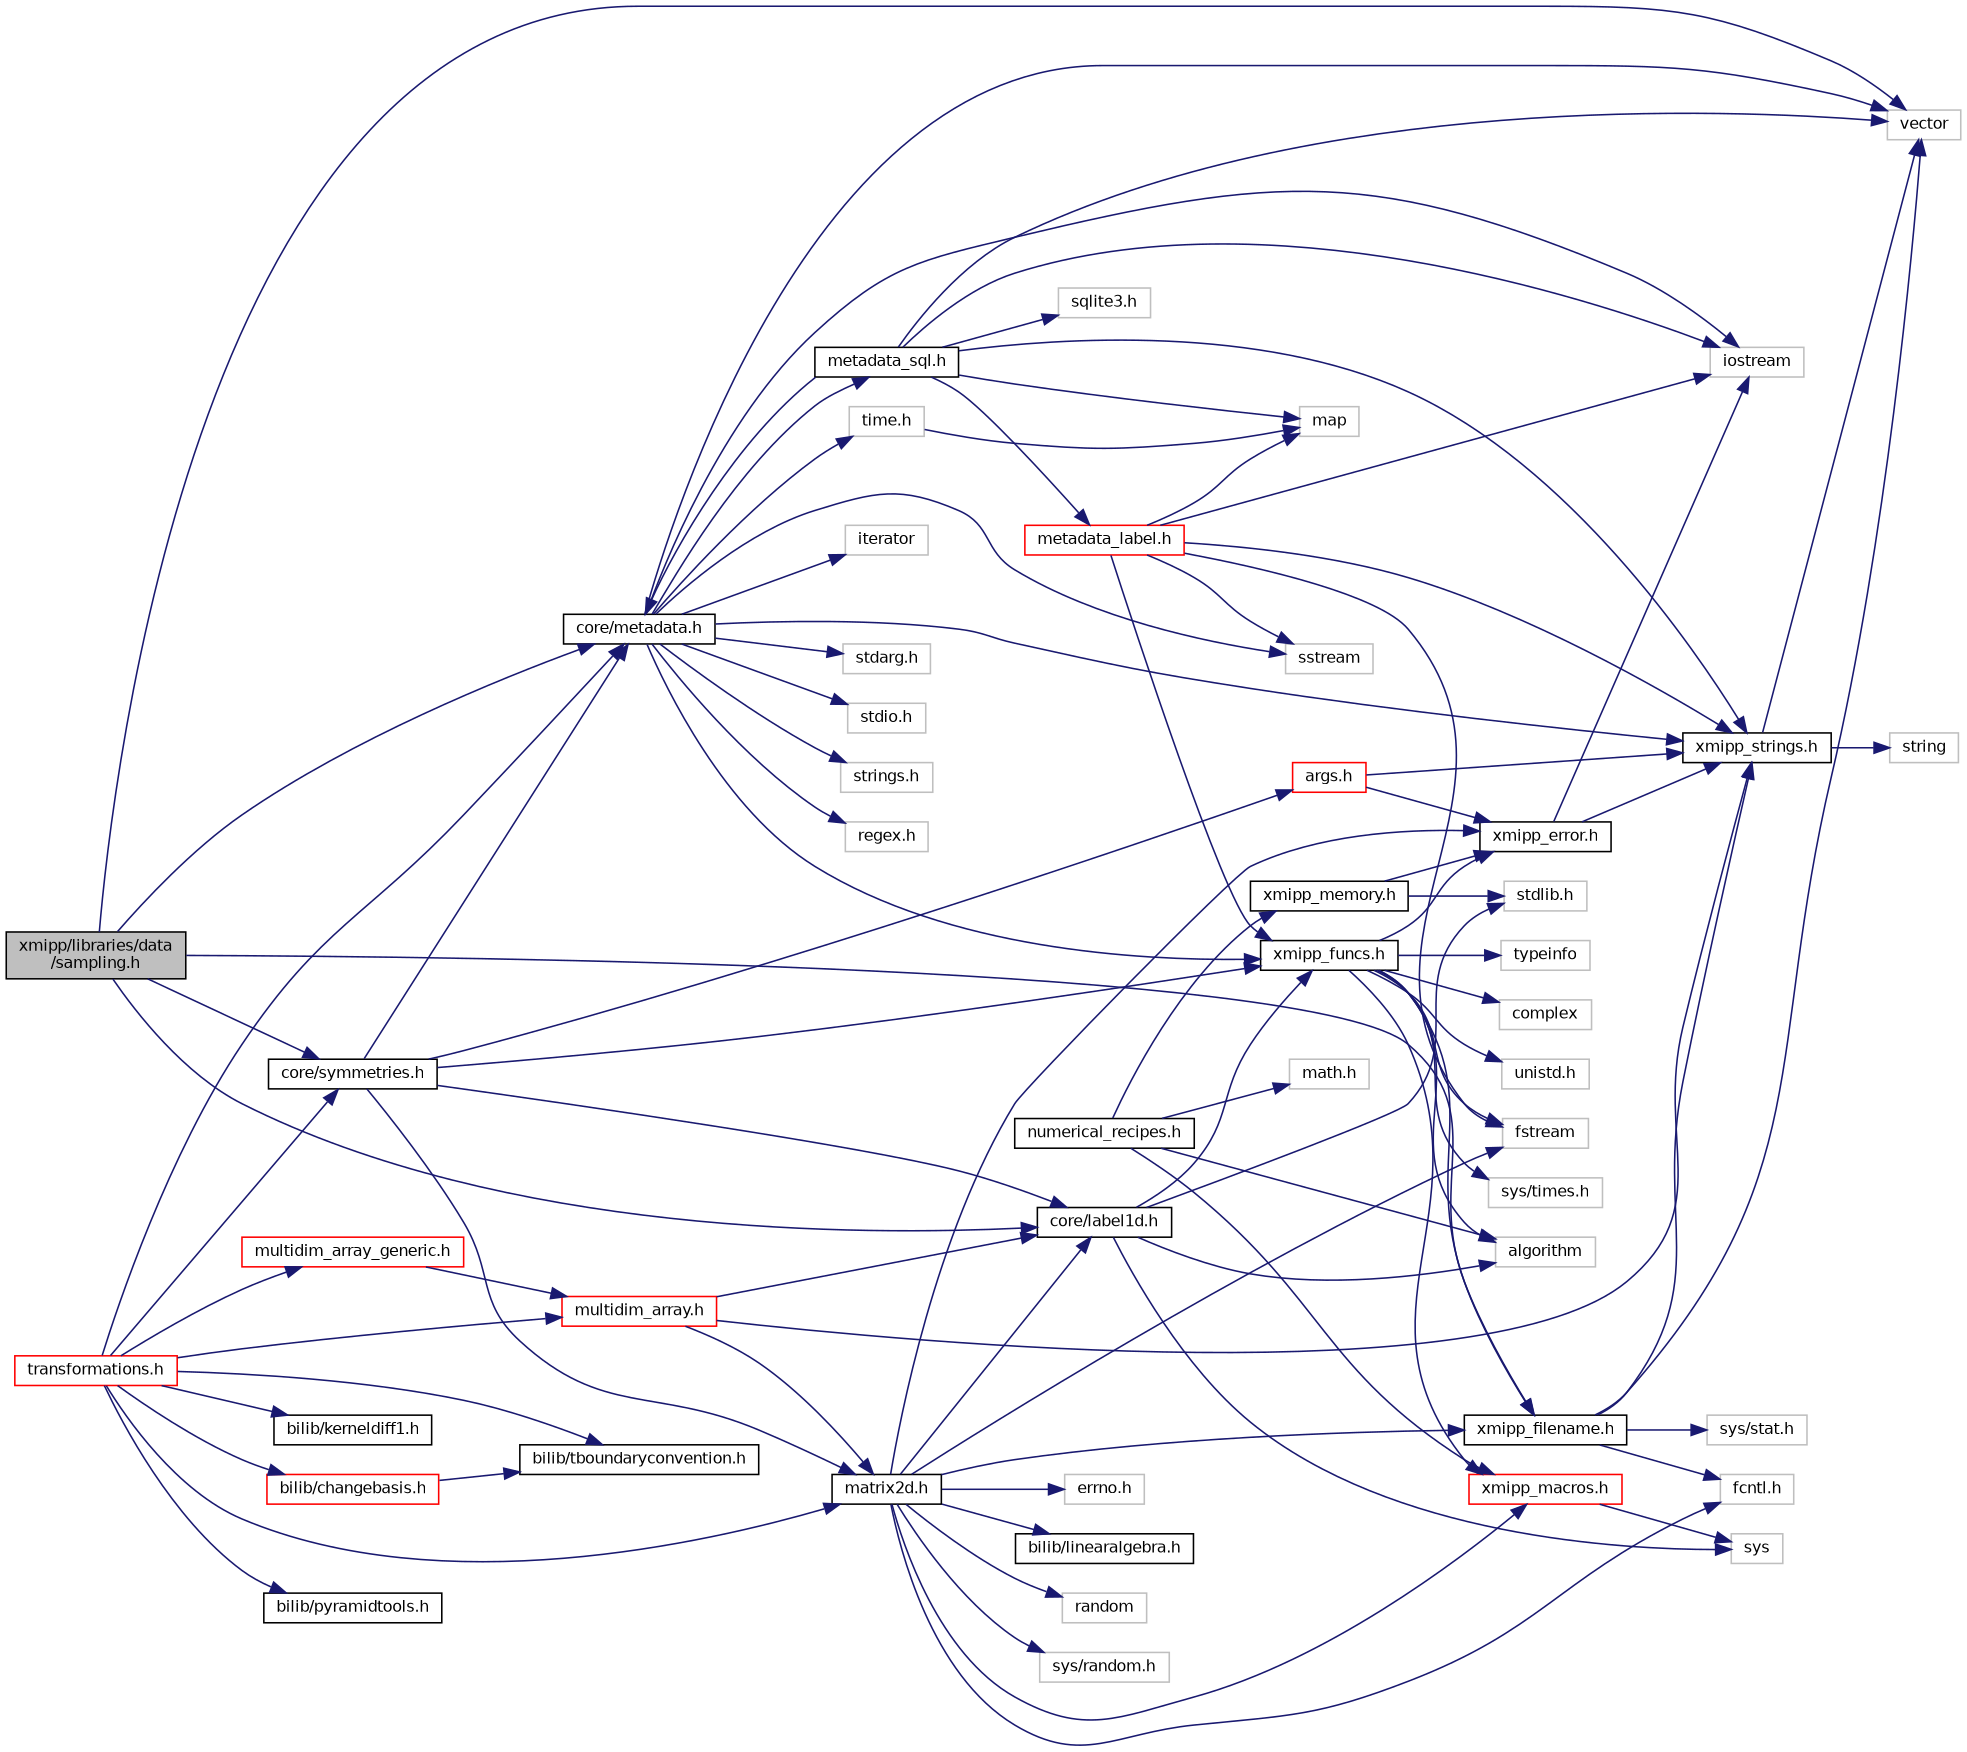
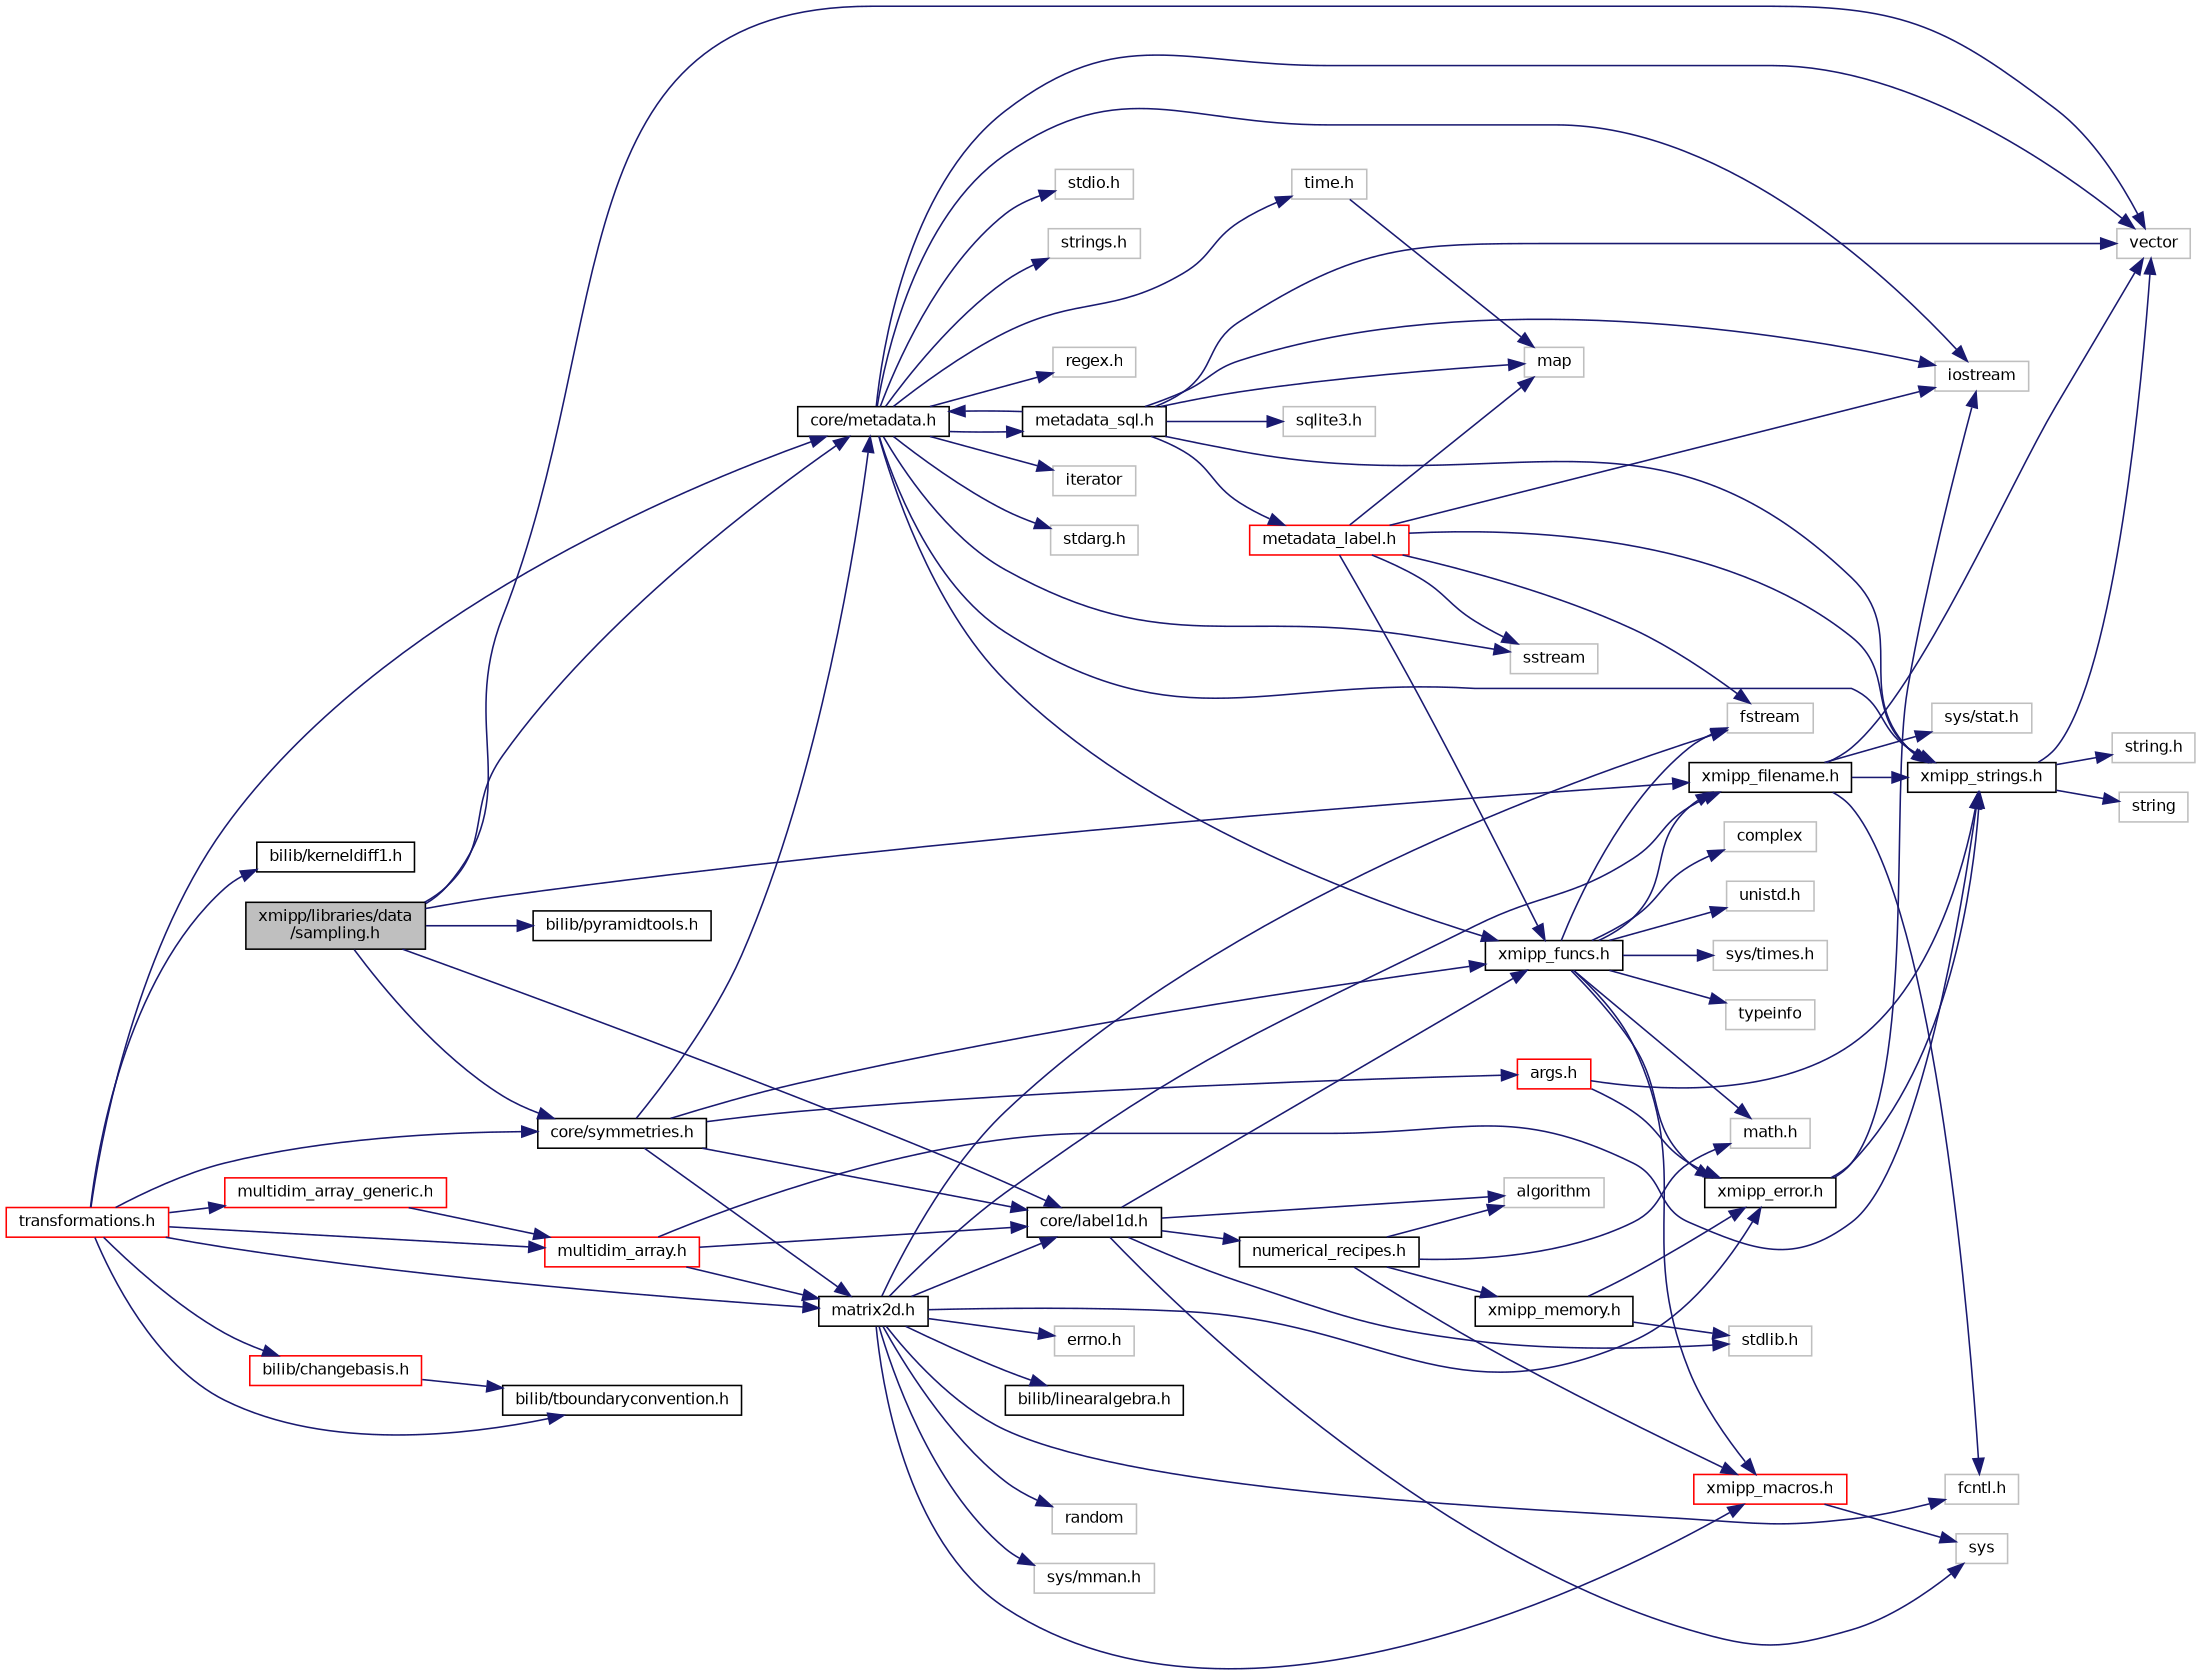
node "string.h": added
edge "xmipp_funcs.h" -> "algorithm": now "xmipp_funcs.h" -> "math.h"
edge "core/label1d.h" -> "numerical_recipes.h": added
edge "transformations.h" -> "bilib/pyramidtools.h": now "xmipp/libraries/data /sampling.h" -> "bilib/pyramidtools.h"
node "sys/random.h": label "sys/random.h" -> "sys/mman.h"
